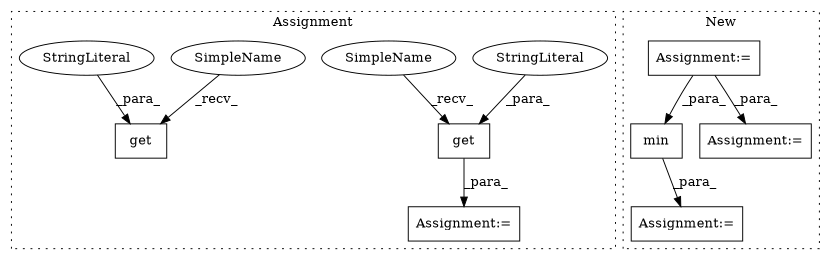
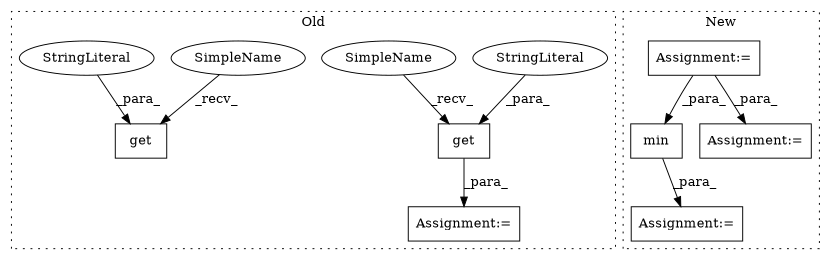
cluster "Assignment": label "Assignment" -> "Old"
